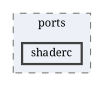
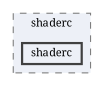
cluster "ports": label "ports" -> "shaderc"
